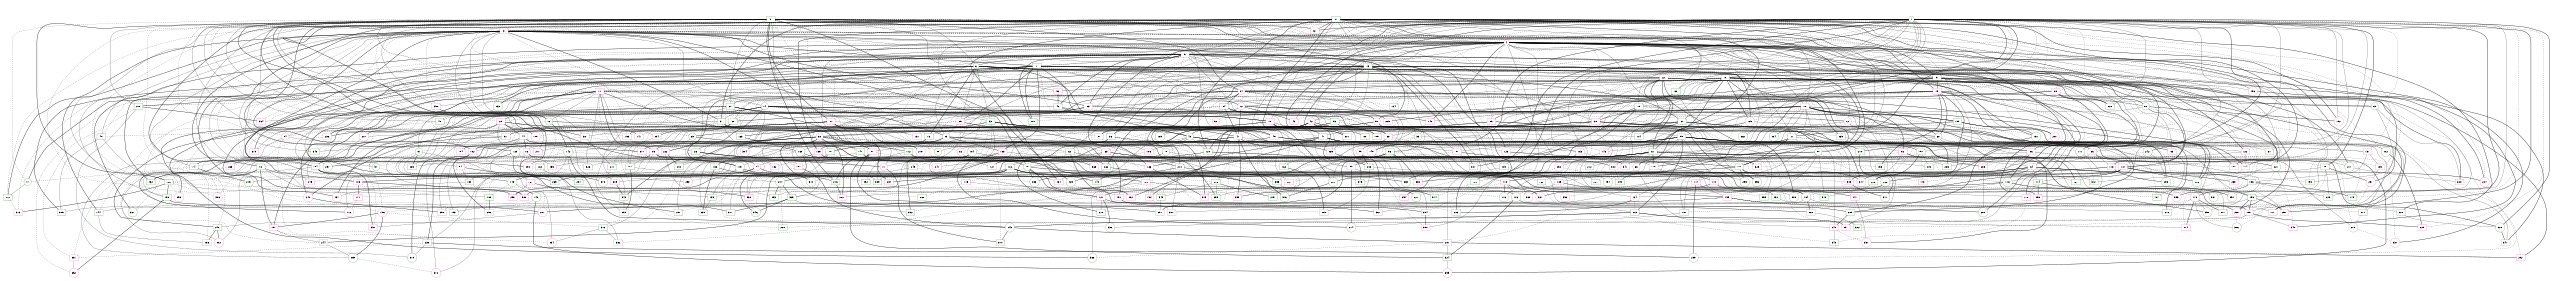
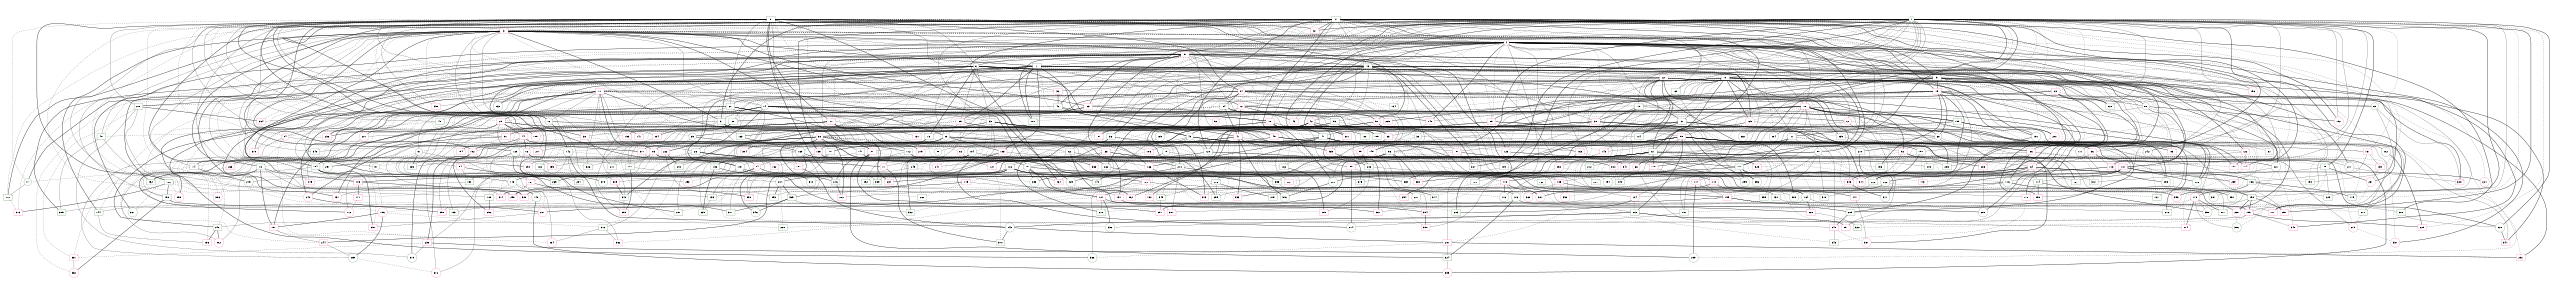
edge "156" -- "224": removed
edge "398" -- "16": now "6" -- "16"
node "314": added
